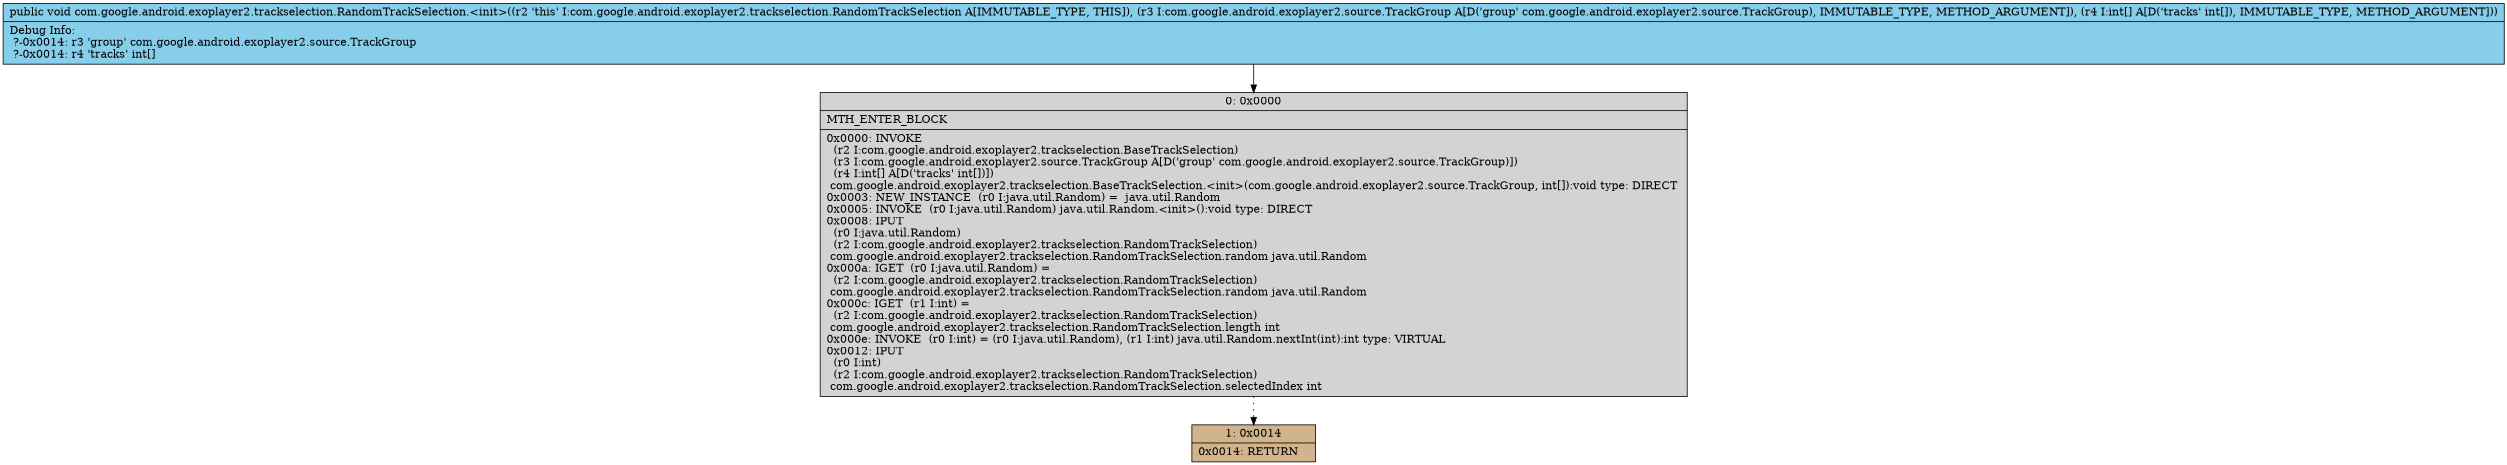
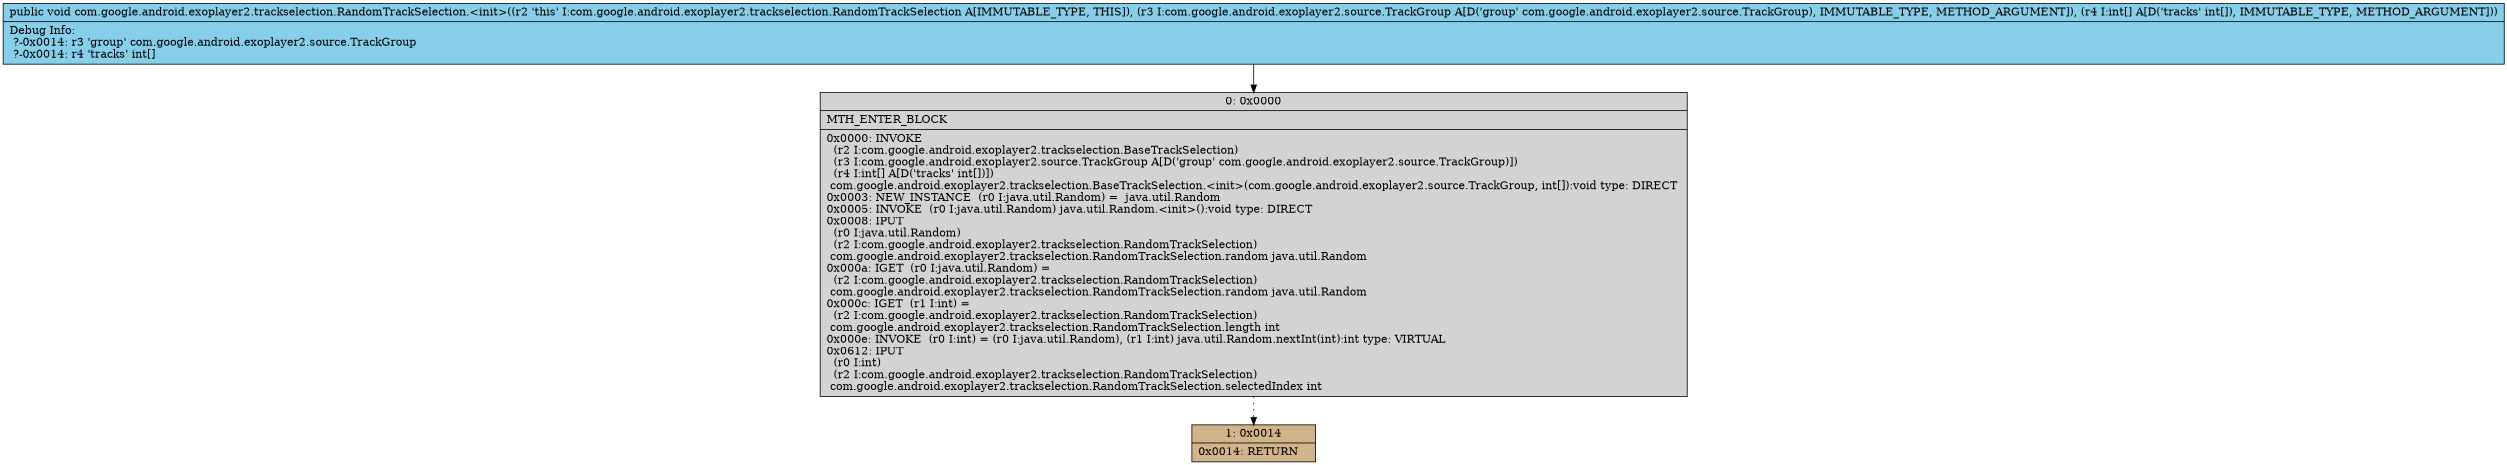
node "0: 0x0000": text "0x0012: IPUT" -> "0x0612: IPUT"
